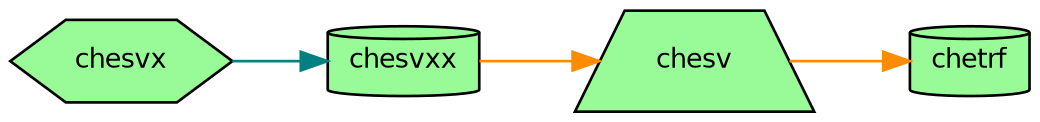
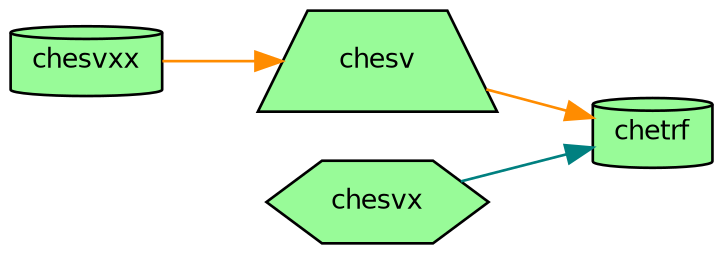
edge "chesvx" -> "chesvxx": now "chesvx" -> "chetrf"
